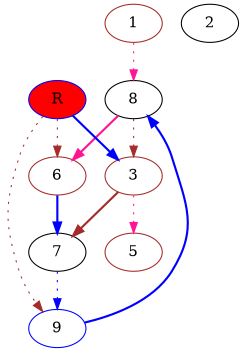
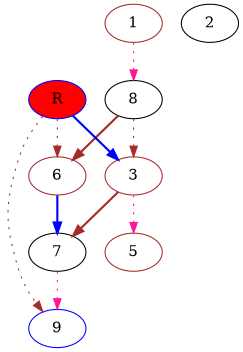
edge "8" -> "6": color deeppink -> brown
edge "9" -> "8": removed
edge "7" -> "9": color blue -> deeppink
